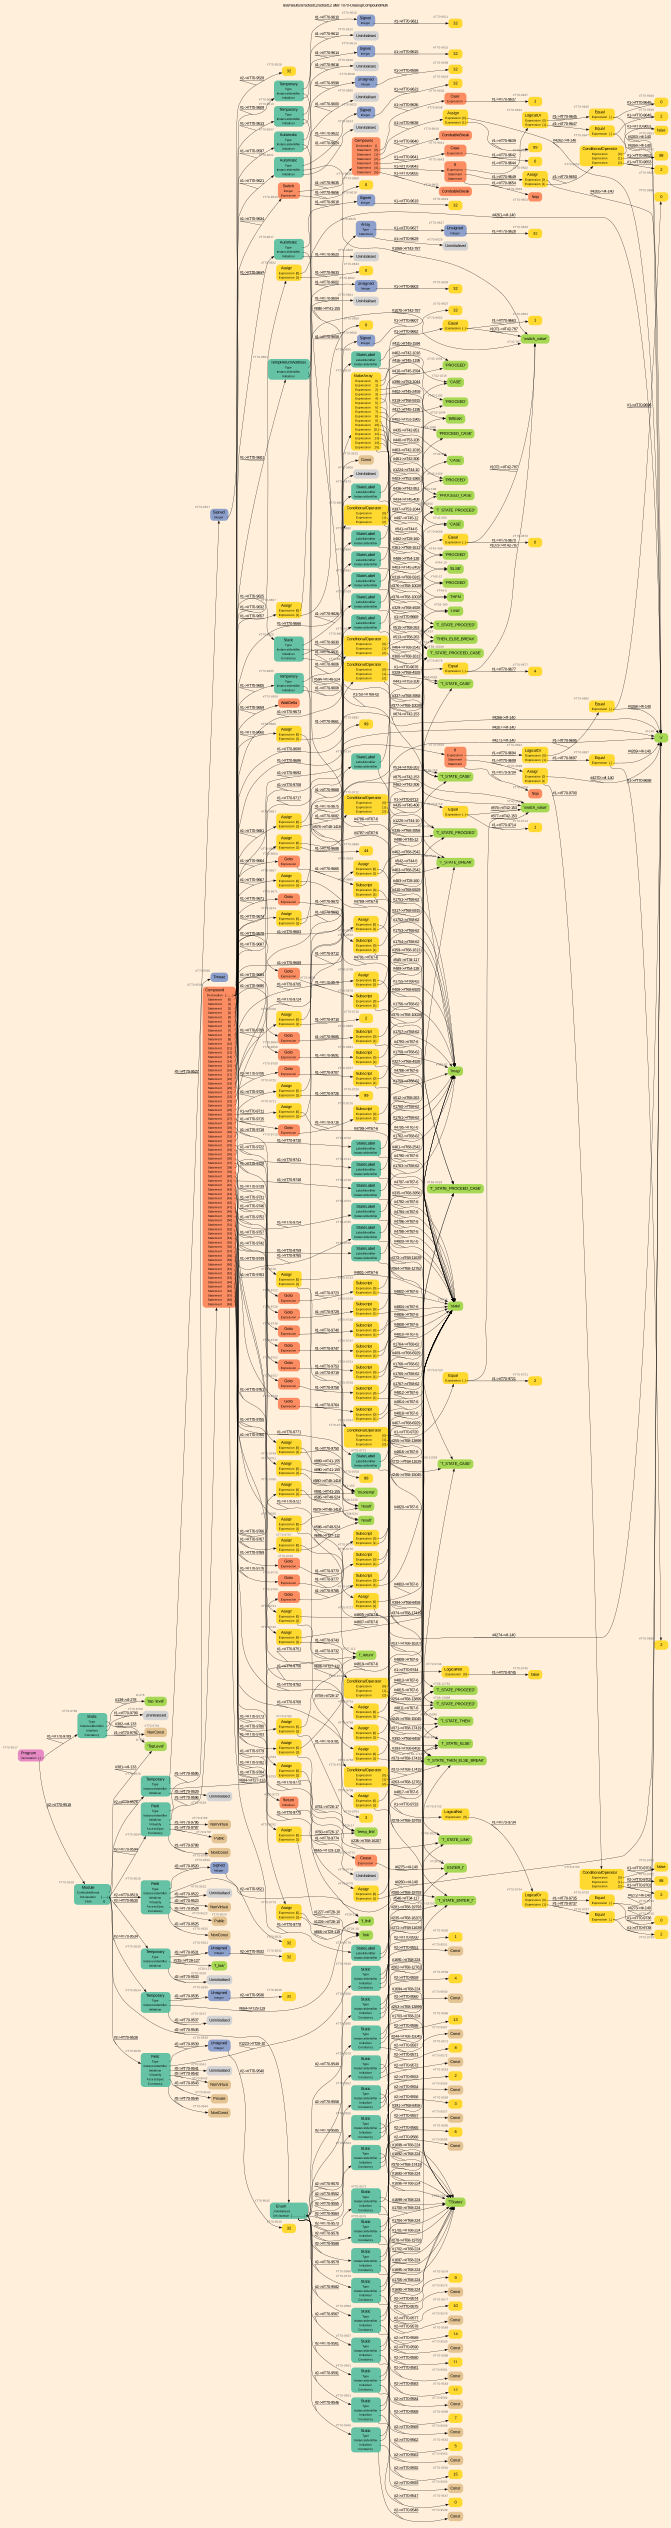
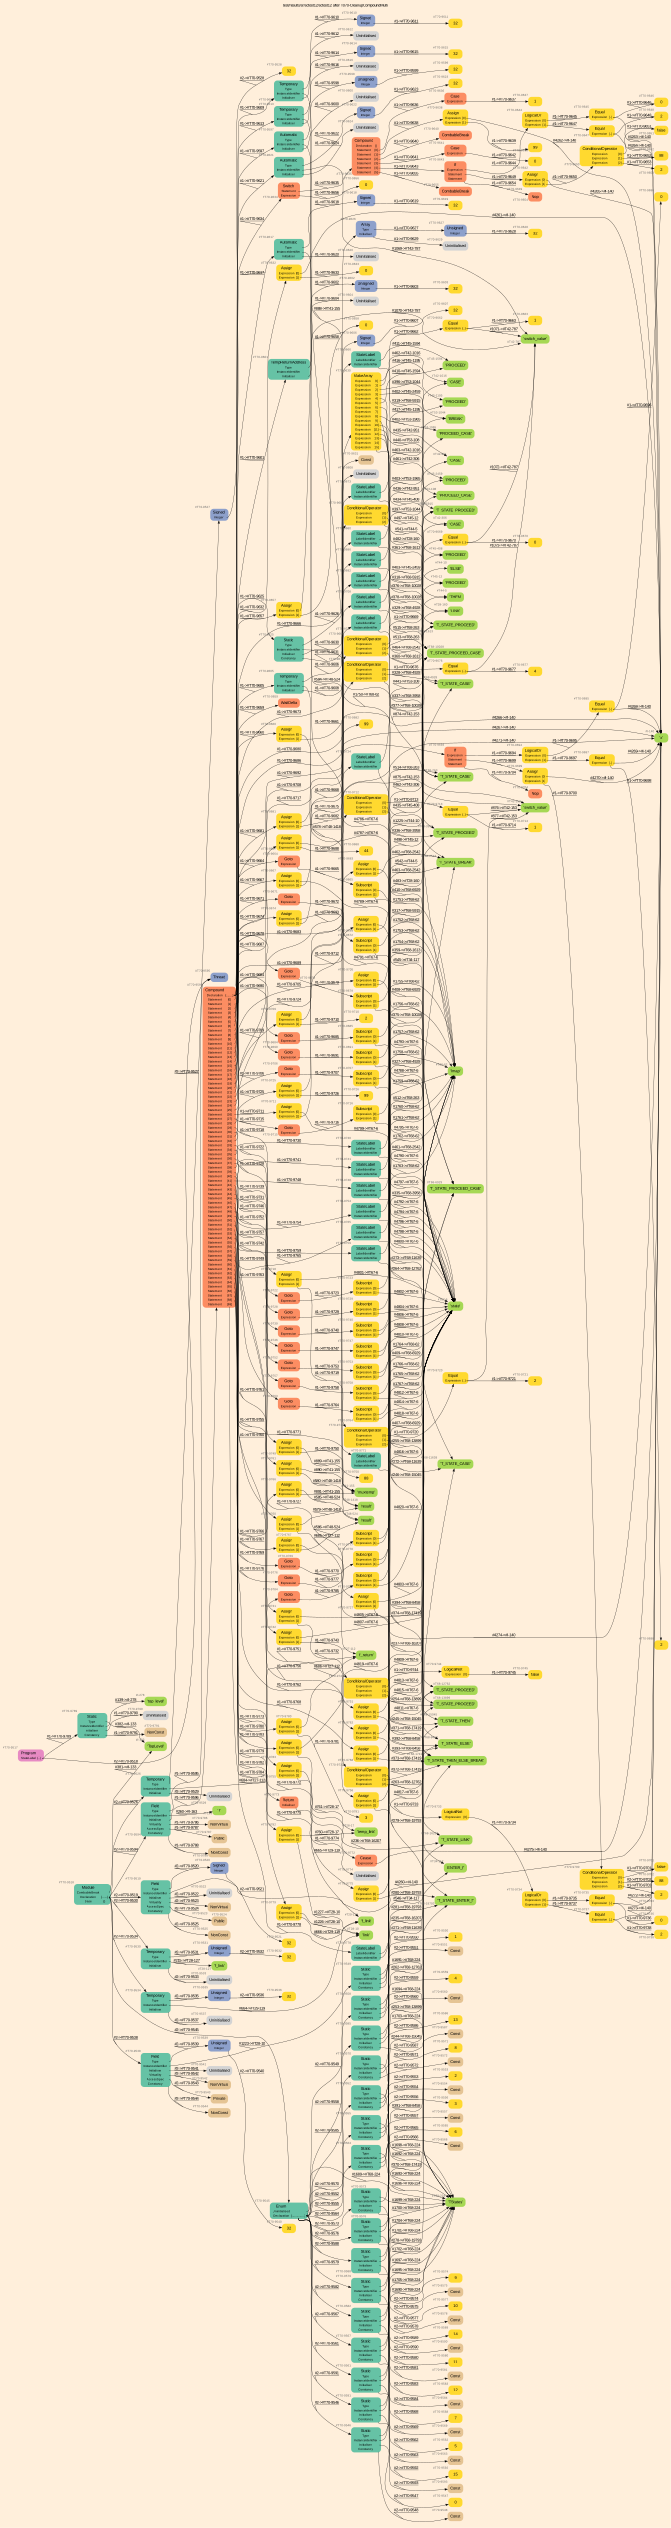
node "Switch": text "Integer" -> "Statement"
node "Array": text "Statement" -> "Initialiser"
edge "MakeArray" -> "'ELSE'": removed, label "#1224->#T44-10"
node "'THEN_ELSE_BREAK'": removed
edge "TempReturnAddress" -> "'temp_link'": removed, label "#759->#T28-17"
node "Program": text "Declaration" -> "StateLabel"
node "'T'": added
edge "Program" -> "Module": now "Program" -> "Thread"
edge "Cease" -> "'ENTER_f'": now "Cease" -> "'x'"
edge "Enum" -> "'TStates'": added, label "#1689->#T68-224"
